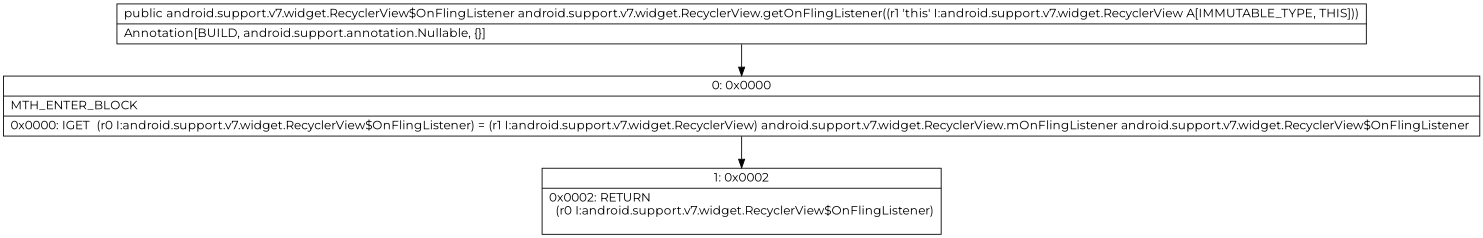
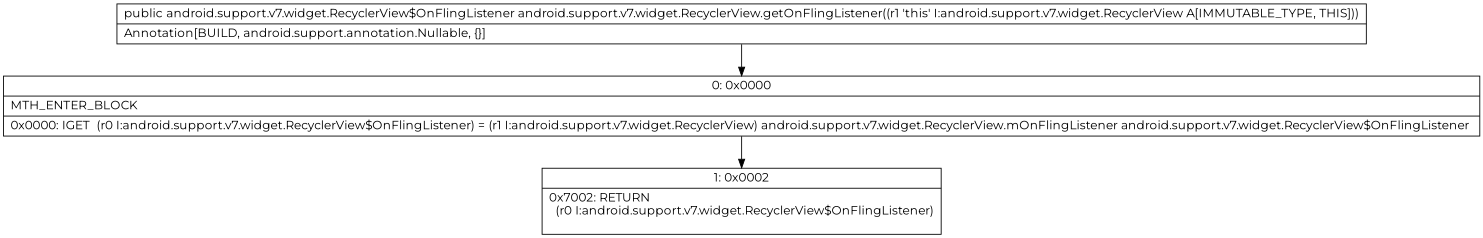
node "1: 0x0002": text "0x0002: RETURN" -> "0x7002: RETURN"
